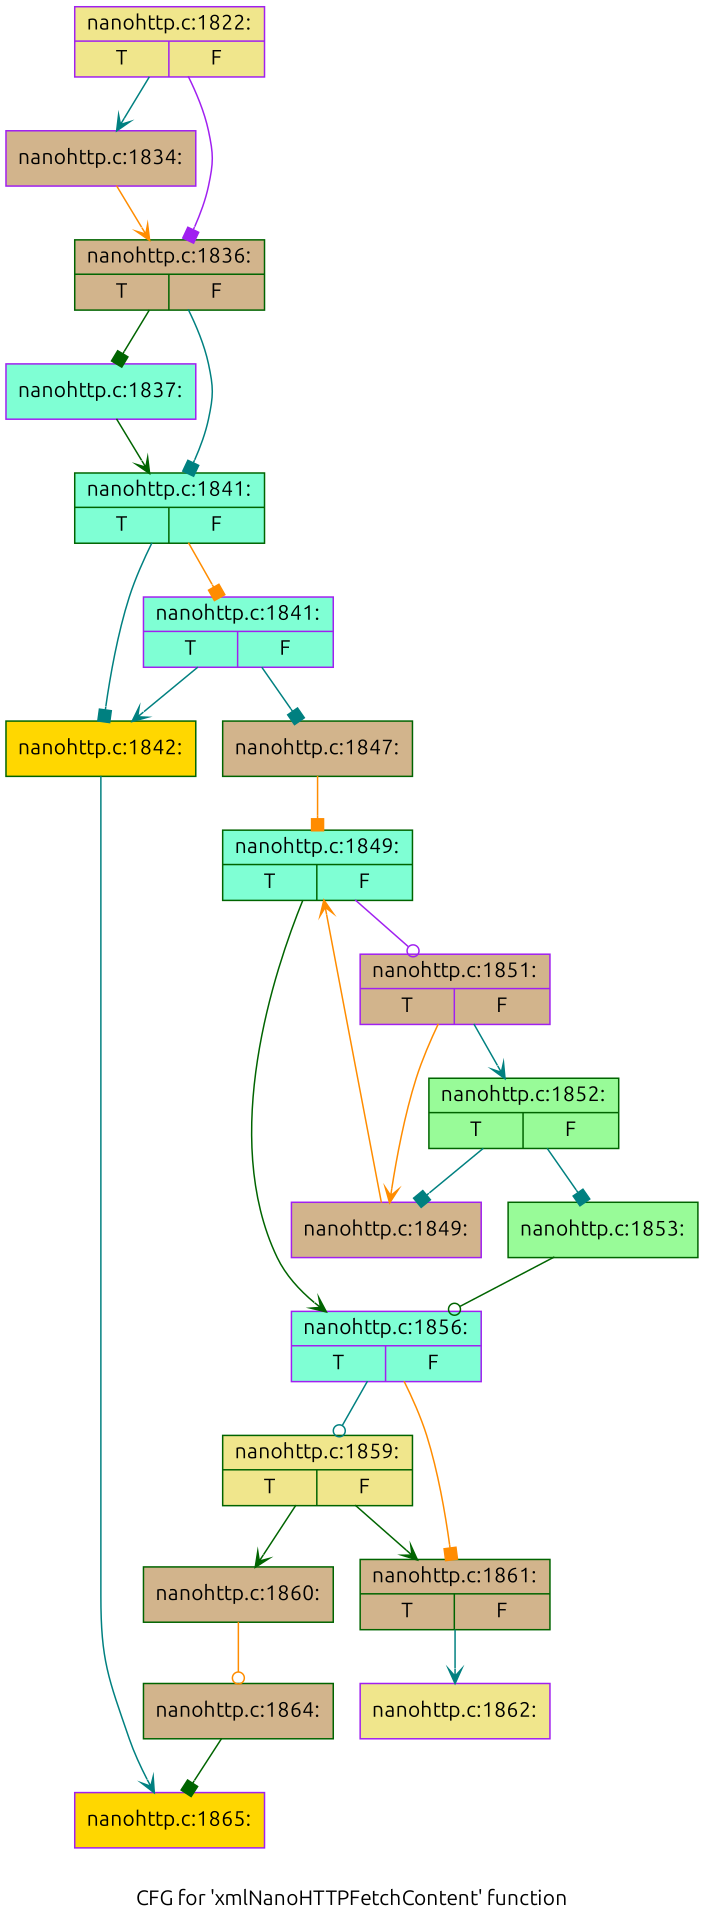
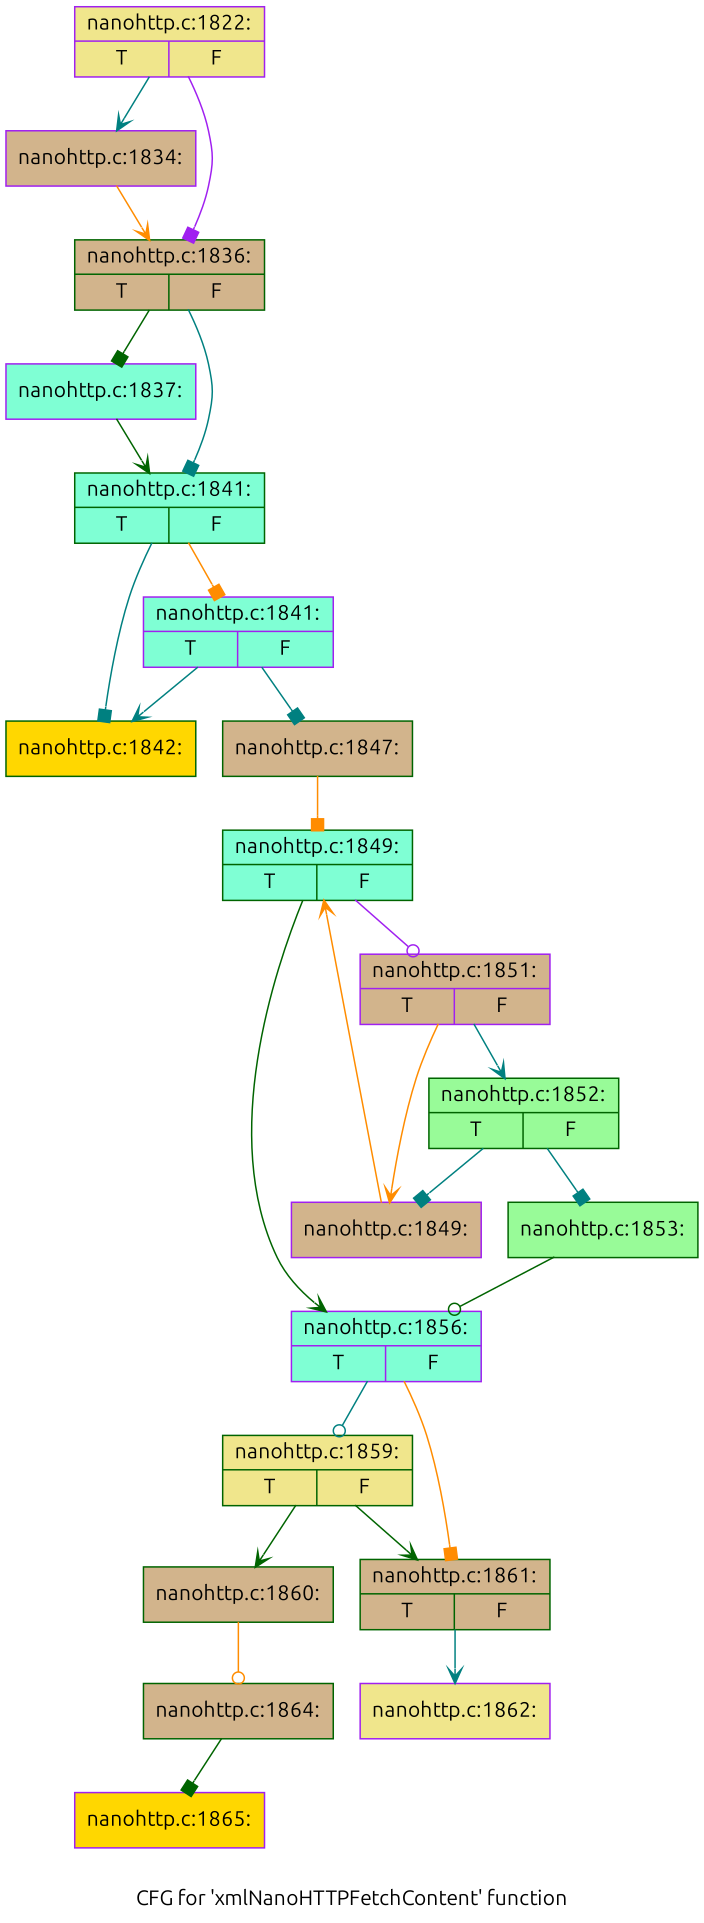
edge "nanohttp.c:1842:" -> "nanohttp.c:1865:": removed
